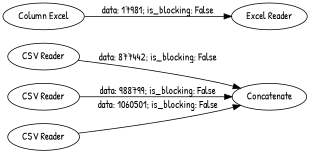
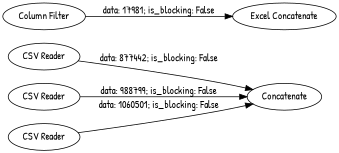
node "Column Excel": label "Column Excel" -> "Column Filter"
node "Excel Reader": label "Excel Reader" -> "Excel Concatenate"
